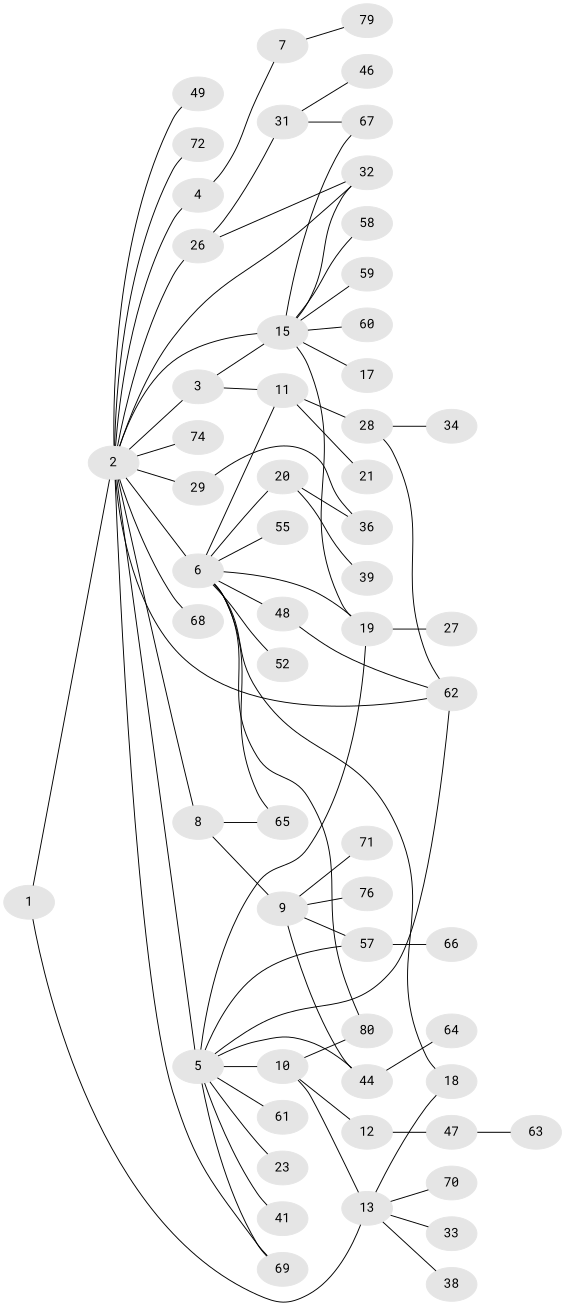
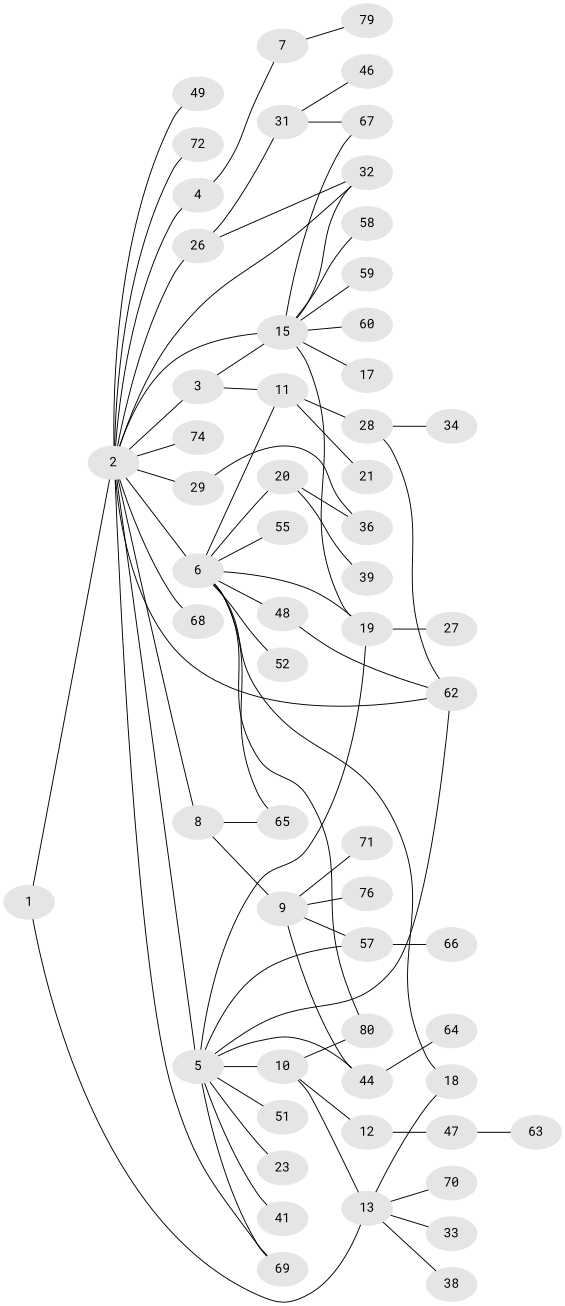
node "61": label "61" -> "51"
